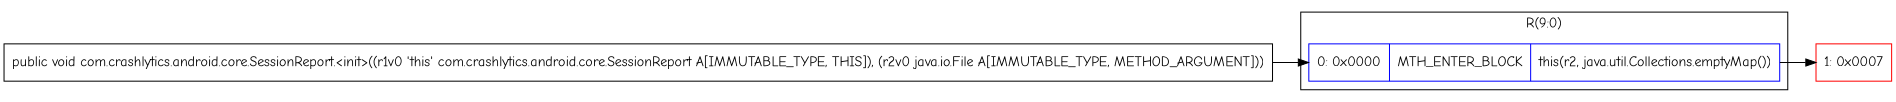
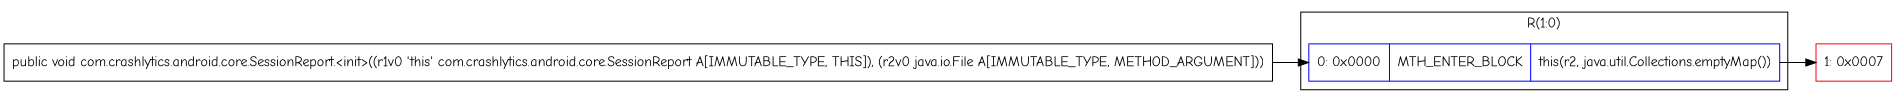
cluster "R(9:0)": label "R(9:0)" -> "R(1:0)"
